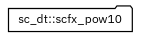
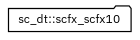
node "sc_dt::scfx_pow10": label "sc_dt::scfx_pow10" -> "sc_dt::scfx_scfx10"
